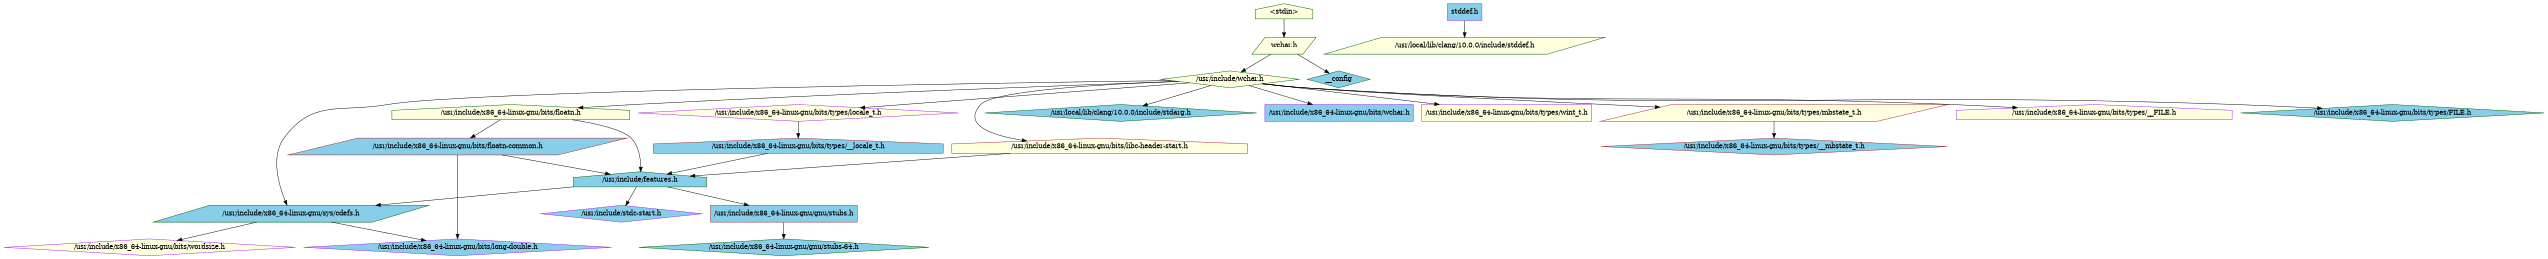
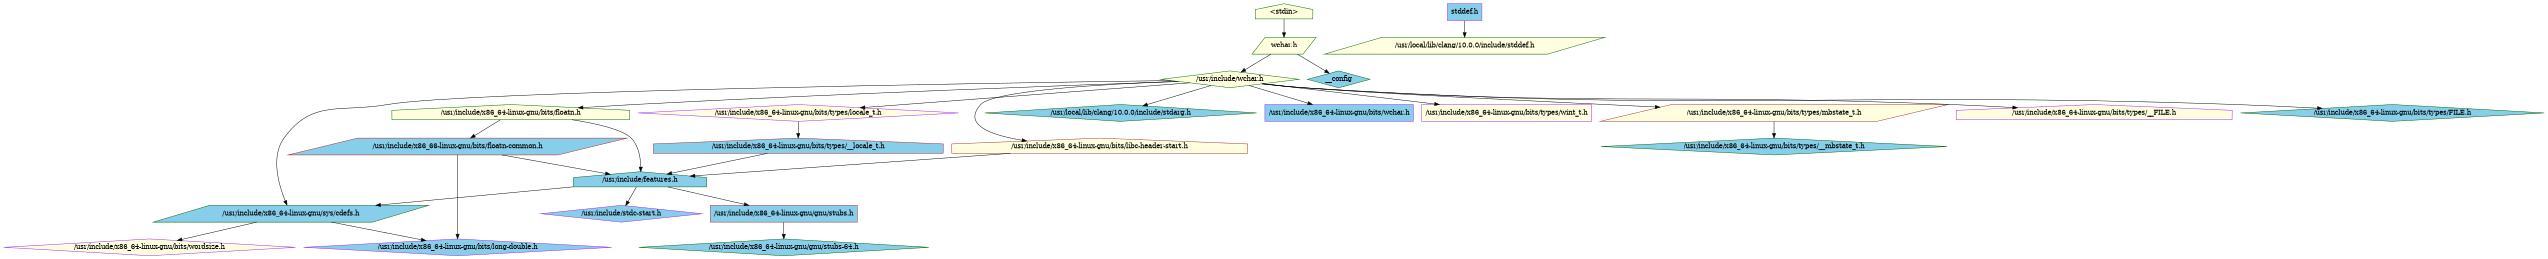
node "/usr/include/x86_64-linux-gnu/bits/floatn-common.h": label "/usr/include/x86_64-linux-gnu/bits/floatn-common.h" -> "/usr/include/x86_66-linux-gnu/bits/floatn-common.h"
node "/usr/include/x86_64-linux-gnu/bits/types/__mbstate_t.h": color brown -> darkgreen
